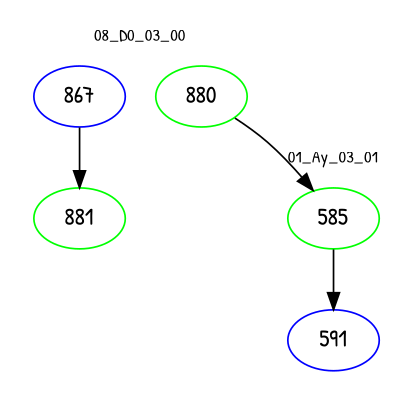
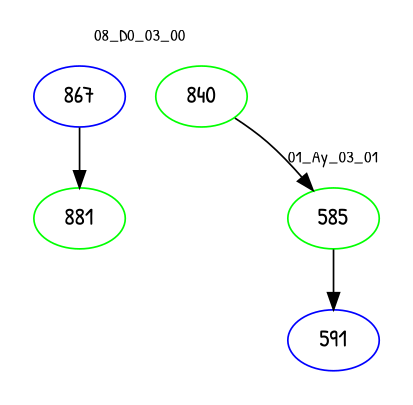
node "880": label "880" -> "840"
